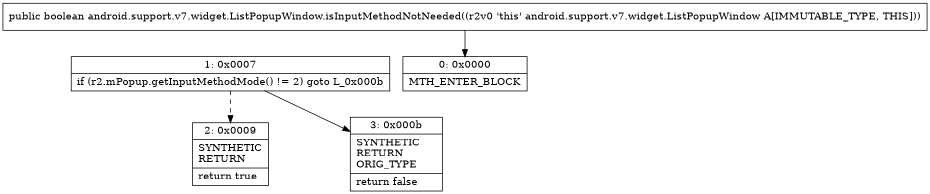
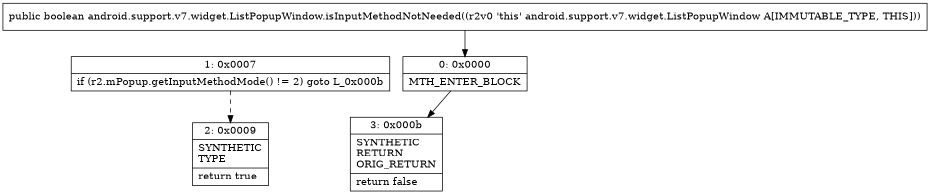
edge "1: 0x0007" -> "3: 0x000b": now "0: 0x0000" -> "3: 0x000b"
node "2: 0x0009": text "RETURN" -> "TYPE"
node "3: 0x000b": text "ORIG_TYPE" -> "ORIG_RETURN"
